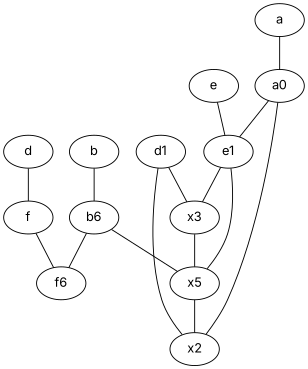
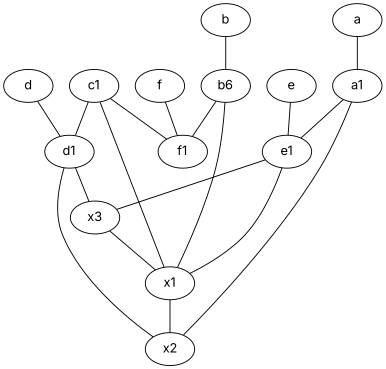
node "c1": added
node "a0": label "a0" -> "a1"
edge "d" -- "f": now "d" -- "d1"
node "f6": label "f6" -> "f1"
node "x5": label "x5" -> "x1"
